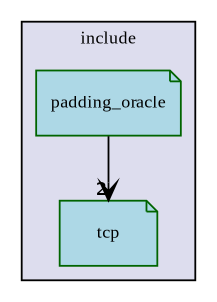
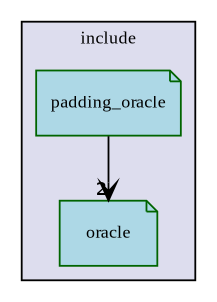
node "tcp": label "tcp" -> "oracle"
